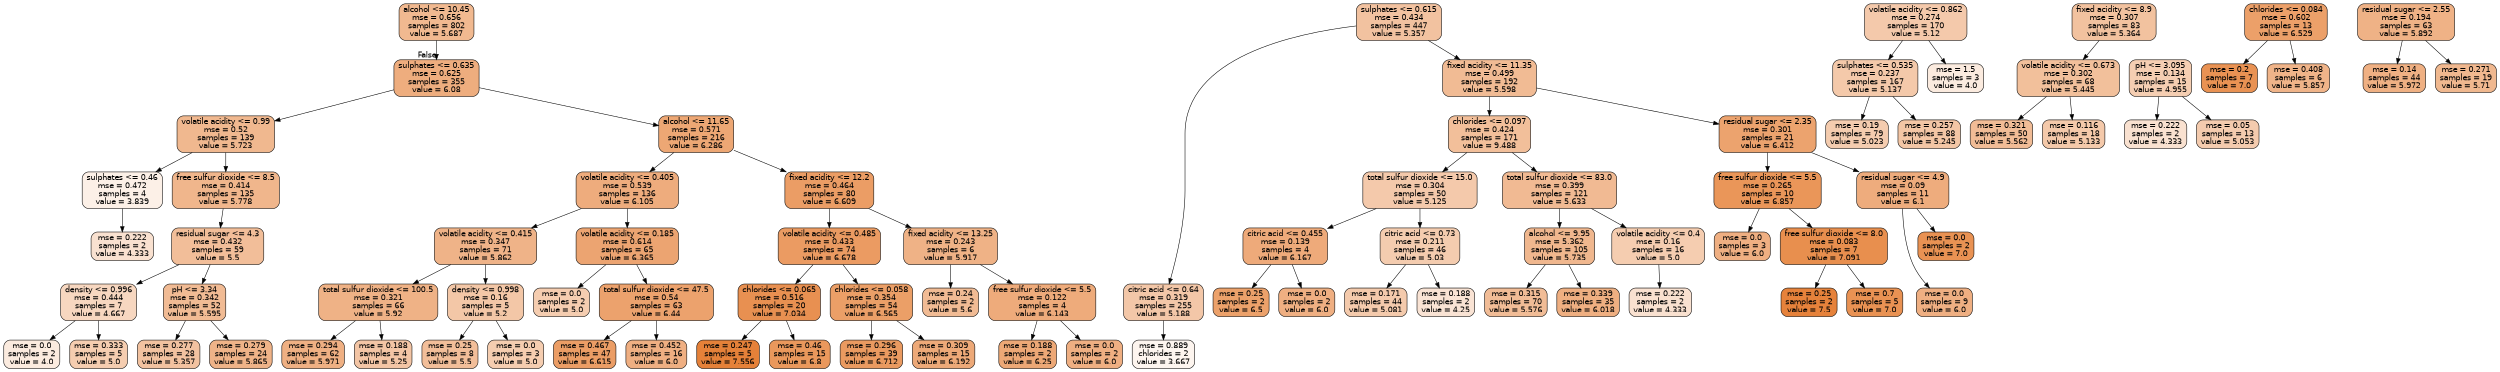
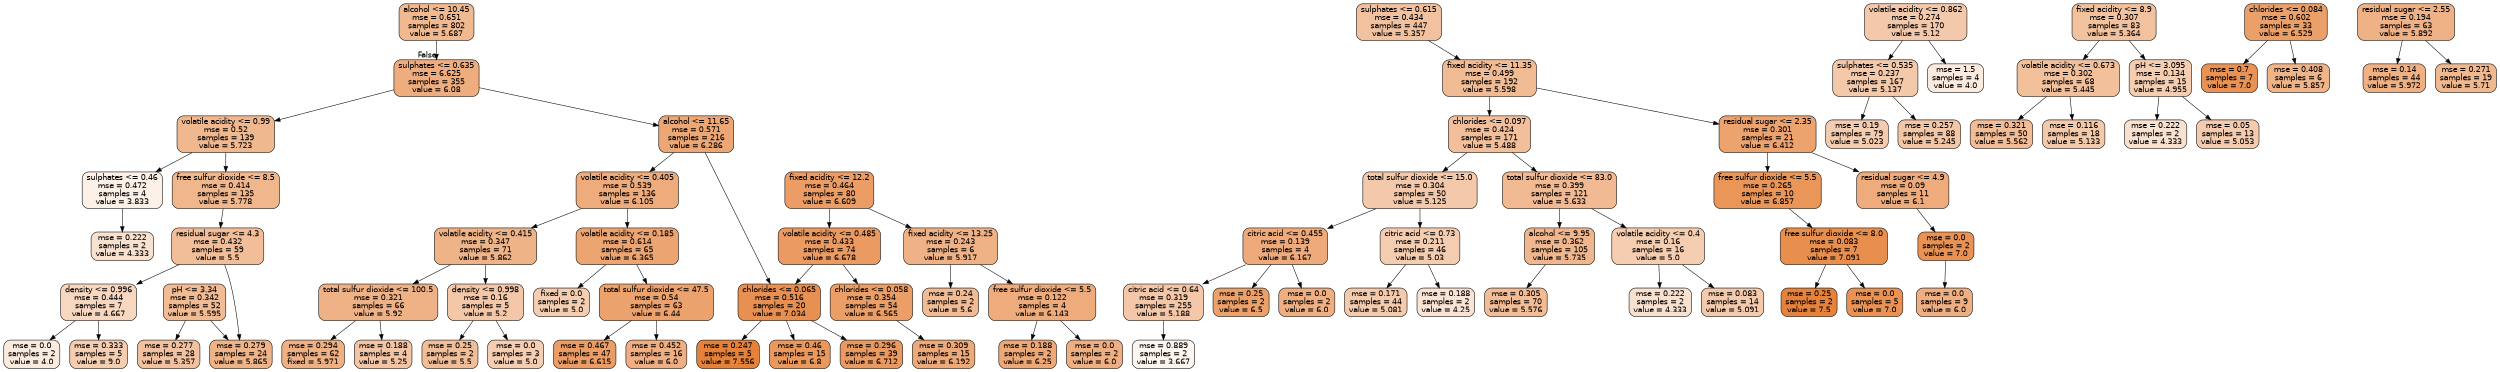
node "alcohol <= 10.45 mse = 0.656 samples = 802 value = 5.687": label "alcohol <= 10.45 mse = 0.656 samples = 802 value = 5.687" -> "alcohol <= 10.45 mse = 0.651 samples = 802 value = 5.687"
node "chlorides <= 0.084 mse = 0.602 samples = 13 value = 6.529": label "chlorides <= 0.084 mse = 0.602 samples = 13 value = 6.529" -> "chlorides <= 0.084 mse = 0.602 samples = 33 value = 6.529"
edge "fixed acidity <= 8.9 mse = 0.307 samples = 83 value = 5.364" -> "pH <= 3.095 mse = 0.134 samples = 15 value = 4.955": added
node "sulphates <= 0.635 mse = 0.625 samples = 355 value = 6.08": label "sulphates <= 0.635 mse = 0.625 samples = 355 value = 6.08" -> "sulphates <= 0.635 mse = 6.625 samples = 355 value = 6.08"
node "mse = 1.5 samples = 3 value = 4.0": label "mse = 1.5 samples = 3 value = 4.0" -> "mse = 1.5 samples = 4 value = 4.0"
node "mse = 0.2 samples = 7 value = 7.0": label "mse = 0.2 samples = 7 value = 7.0" -> "mse = 0.7 samples = 7 value = 7.0"
edge "sulphates <= 0.615 mse = 0.434 samples = 447 value = 5.357" -> "citric acid <= 0.64 mse = 0.319 samples = 255 value = 5.188": now "citric acid <= 0.455 mse = 0.139 samples = 4 value = 6.167" -> "citric acid <= 0.64 mse = 0.319 samples = 255 value = 5.188"
node "chlorides <= 0.097 mse = 0.424 samples = 171 value = 9.488": label "chlorides <= 0.097 mse = 0.424 samples = 171 value = 9.488" -> "chlorides <= 0.097 mse = 0.424 samples = 171 value = 5.488"
edge "alcohol <= 11.65 mse = 0.571 samples = 216 value = 6.286" -> "fixed acidity <= 12.2 mse = 0.464 samples = 80 value = 6.609": now "alcohol <= 11.65 mse = 0.571 samples = 216 value = 6.286" -> "chlorides <= 0.065 mse = 0.516 samples = 20 value = 7.034"
node "sulphates <= 0.46 mse = 0.472 samples = 4 value = 3.839": label "sulphates <= 0.46 mse = 0.472 samples = 4 value = 3.839" -> "sulphates <= 0.46 mse = 0.472 samples = 4 value = 3.833"
node "alcohol <= 9.95 mse = 5.362 samples = 105 value = 5.735": label "alcohol <= 9.95 mse = 5.362 samples = 105 value = 5.735" -> "alcohol <= 9.95 mse = 0.362 samples = 105 value = 5.735"
node "mse = 0.0 samples = 3 value = 6.0": removed
edge "residual sugar <= 4.9 mse = 0.09 samples = 11 value = 6.1" -> "mse = 0.0 samples = 9 value = 6.0": now "mse = 0.0 samples = 2 value = 7.0" -> "mse = 0.0 samples = 9 value = 6.0"
edge "residual sugar <= 4.3 mse = 0.432 samples = 59 value = 5.5" -> "pH <= 3.34 mse = 0.342 samples = 52 value = 5.595": now "residual sugar <= 4.3 mse = 0.432 samples = 59 value = 5.5" -> "mse = 0.279 samples = 24 value = 5.865"
node "mse = 0.0 samples = 2 value = 5.0": label "mse = 0.0 samples = 2 value = 5.0" -> "fixed = 0.0 samples = 2 value = 5.0"
node "mse = 0.315 samples = 70 value = 5.576": label "mse = 0.315 samples = 70 value = 5.576" -> "mse = 0.305 samples = 70 value = 5.576"
node "mse = 0.339 samples = 35 value = 6.018": removed
node "mse = 0.083 samples = 14 value = 5.091": added
node "mse = 0.7 samples = 5 value = 7.0": label "mse = 0.7 samples = 5 value = 7.0" -> "mse = 0.0 samples = 5 value = 7.0"
edge "chlorides <= 0.058 mse = 0.354 samples = 54 value = 6.565" -> "mse = 0.296 samples = 39 value = 6.712": now "chlorides <= 0.065 mse = 0.516 samples = 20 value = 7.034" -> "mse = 0.296 samples = 39 value = 6.712"
node "mse = 0.333 samples = 5 value = 5.0": label "mse = 0.333 samples = 5 value = 5.0" -> "mse = 0.333 samples = 5 value = 9.0"
node "mse = 0.294 samples = 62 value = 5.971": label "mse = 0.294 samples = 62 value = 5.971" -> "mse = 0.294 samples = 62 fixed = 5.971"
node "mse = 0.25 samples = 8 value = 5.5": label "mse = 0.25 samples = 8 value = 5.5" -> "mse = 0.25 samples = 2 value = 5.5"
node "mse = 0.889 chlorides = 2 value = 3.667": label "mse = 0.889 chlorides = 2 value = 3.667" -> "mse = 0.889 samples = 2 value = 3.667"
